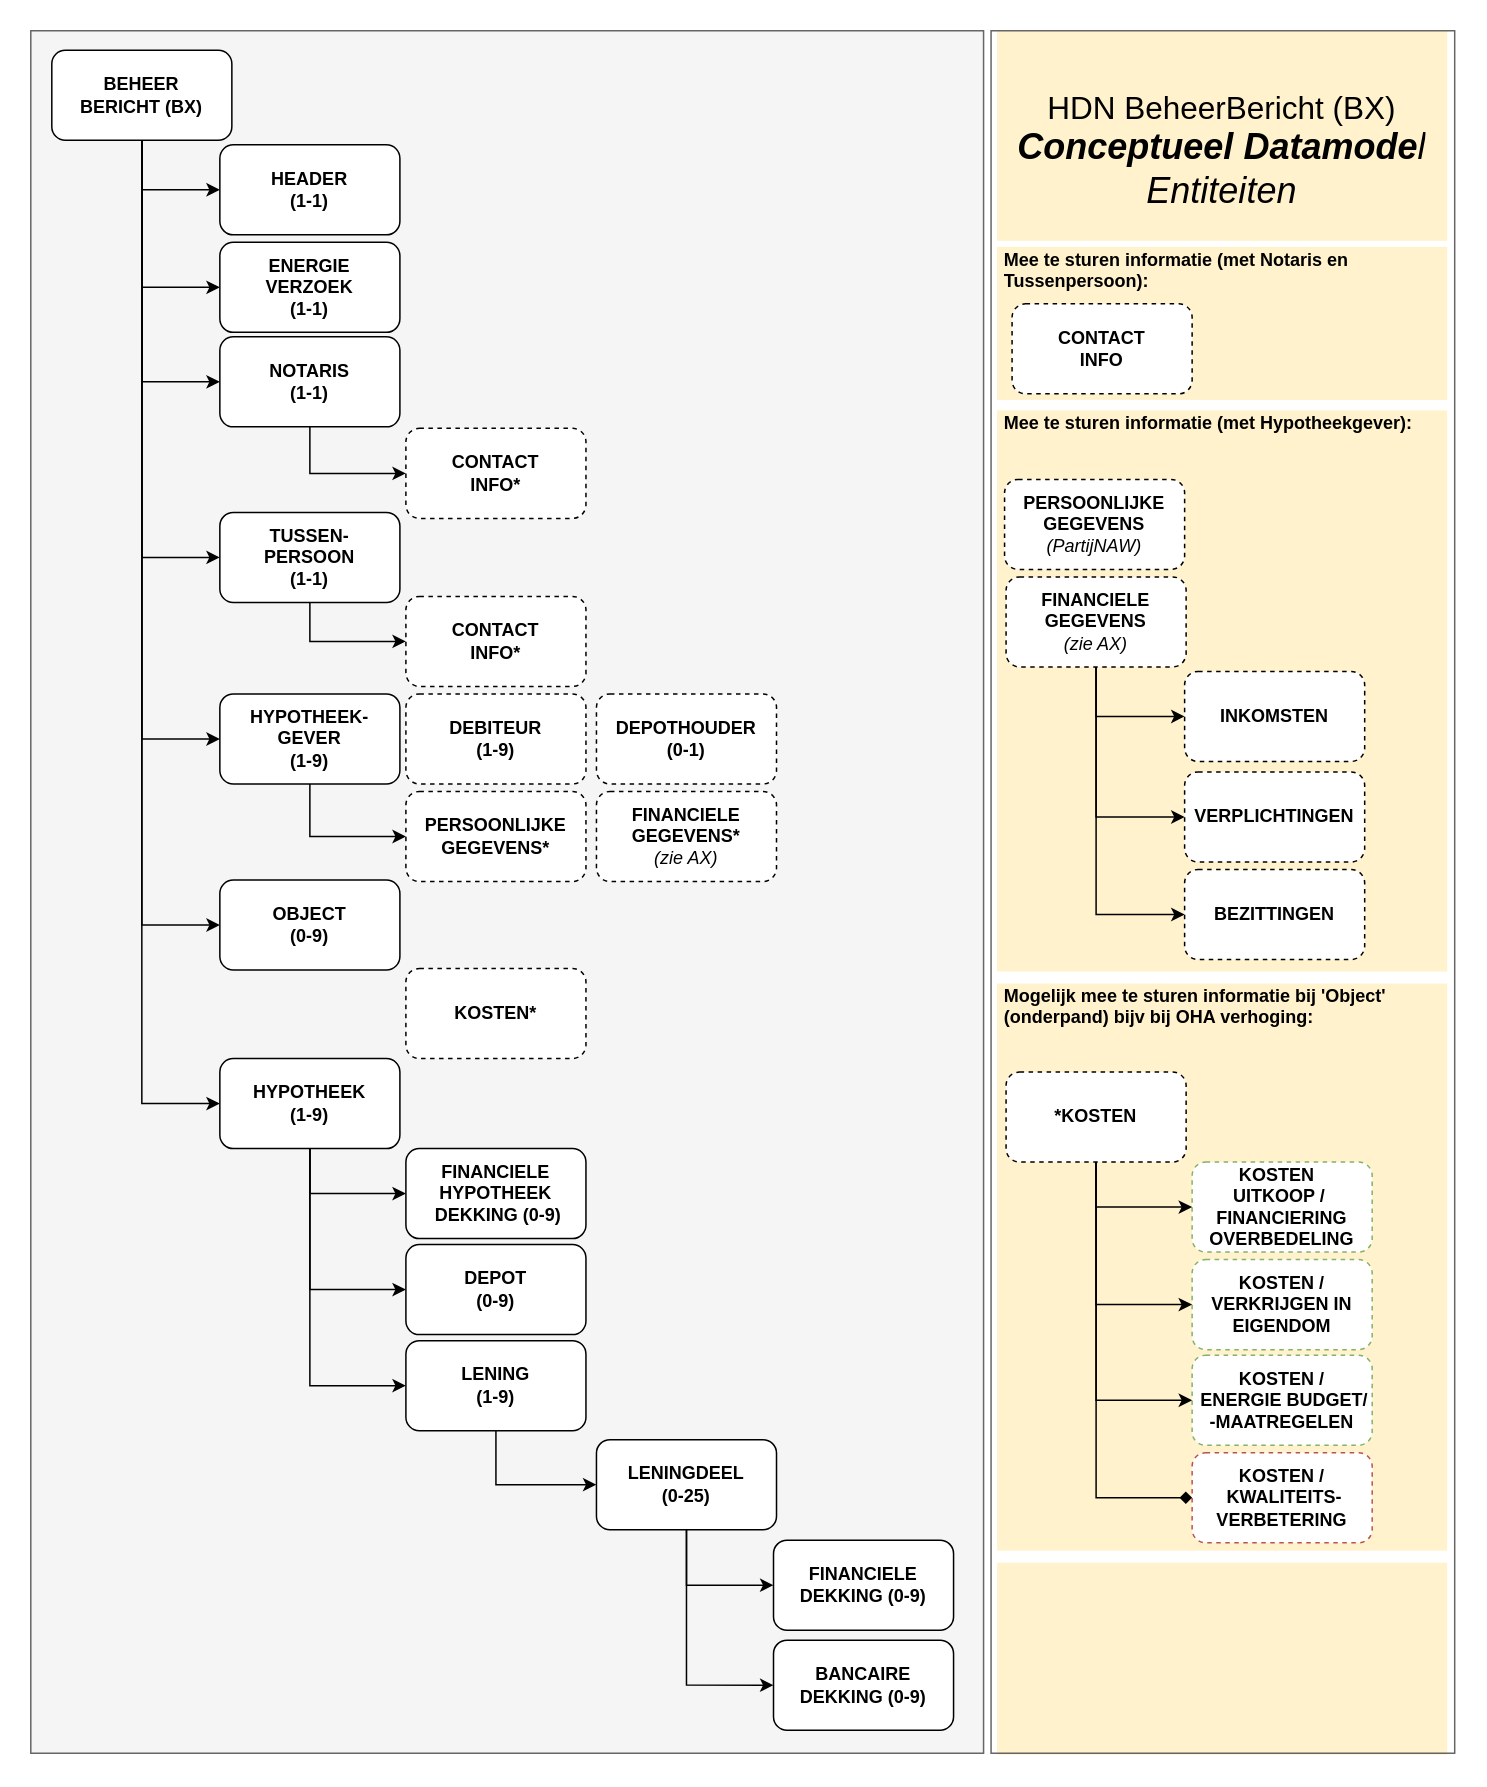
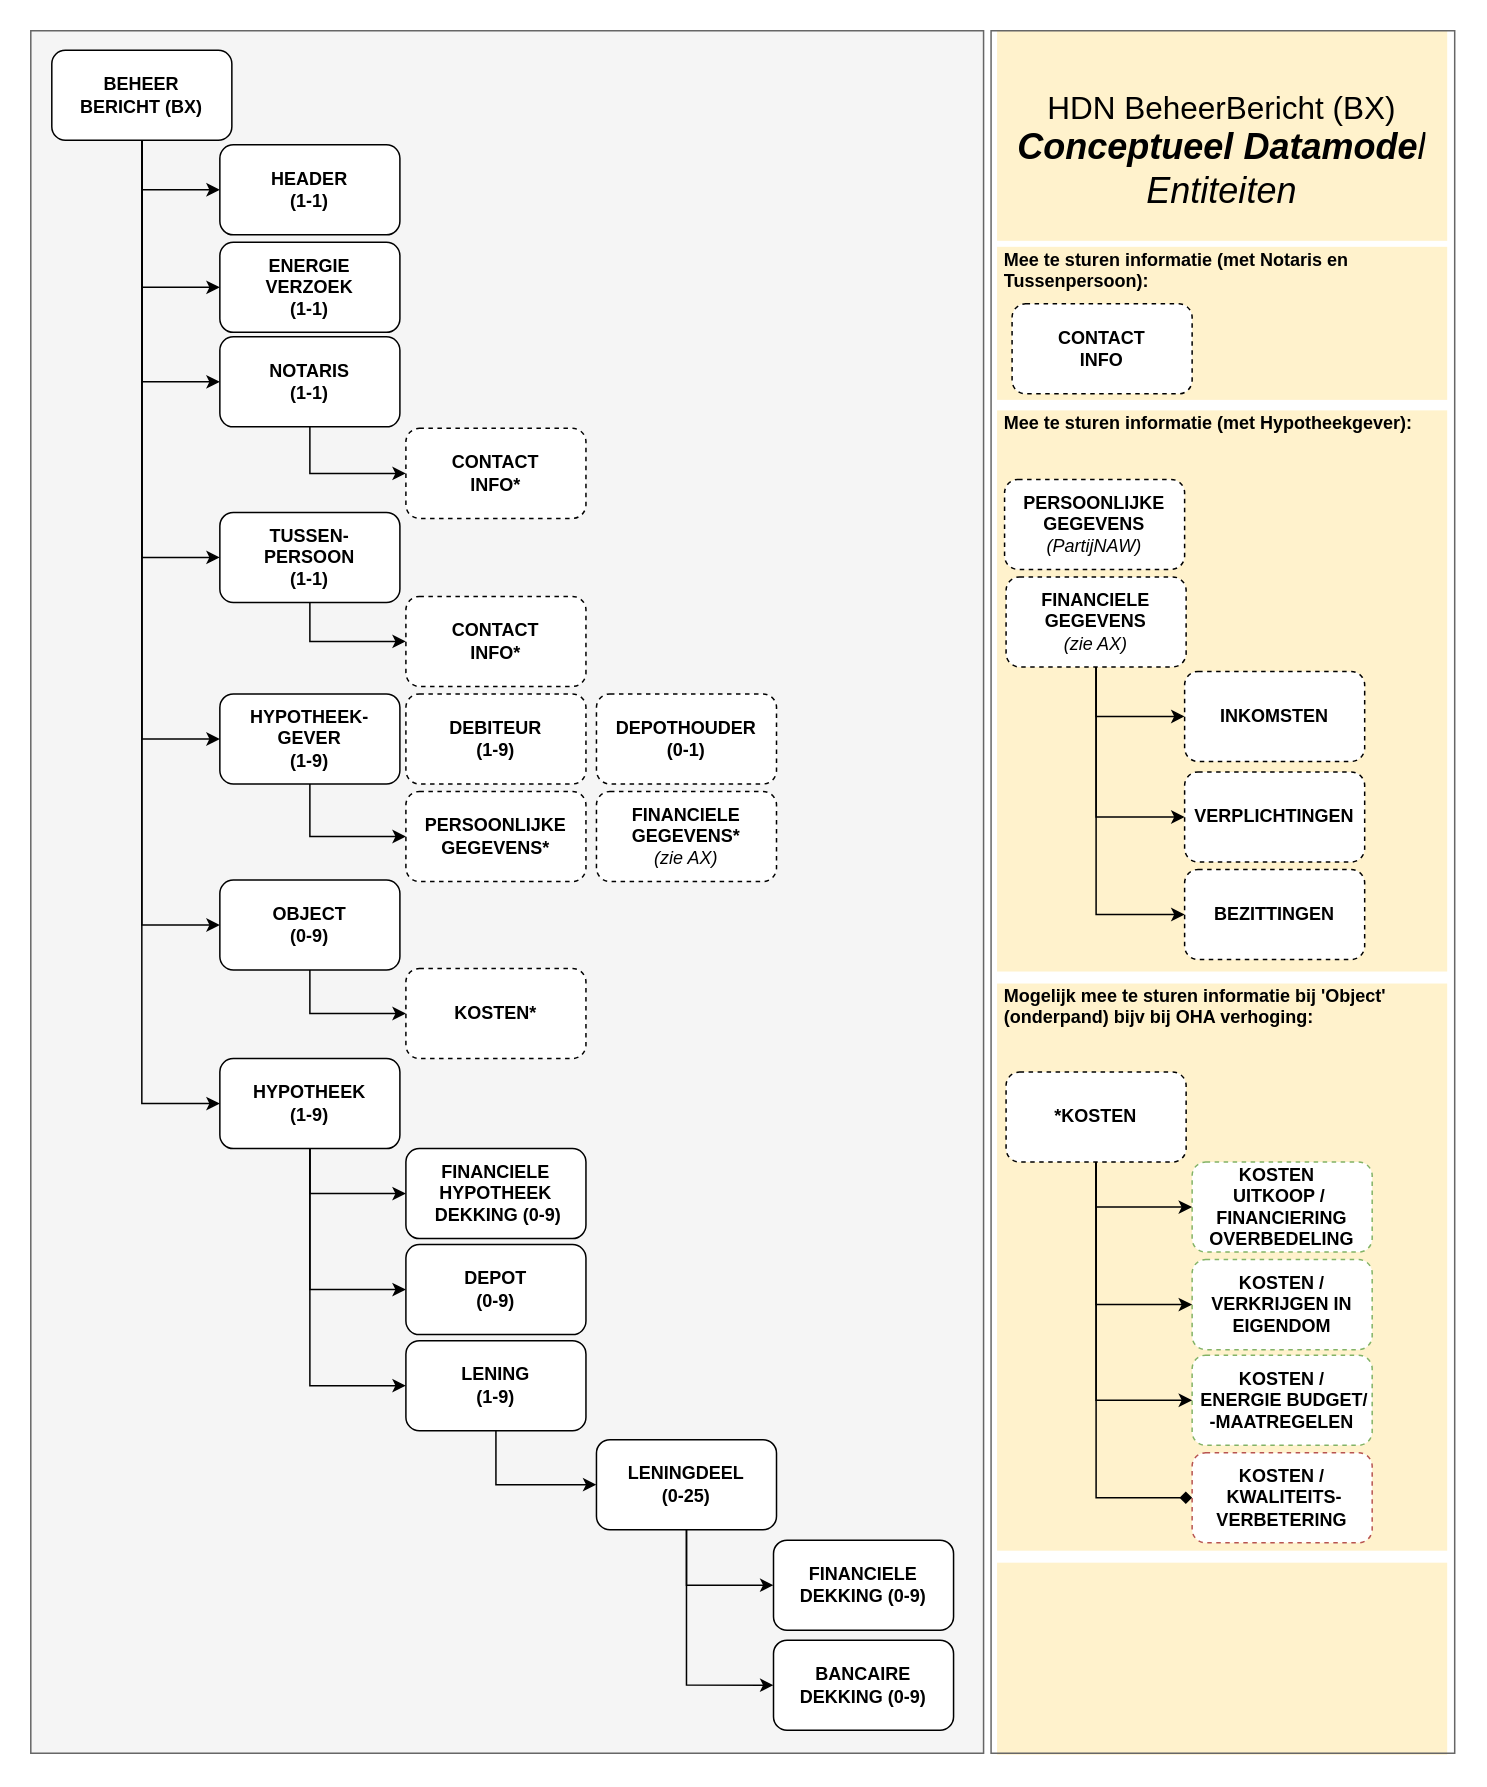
edge "OBJECT (0-9)" -> "KOSTEN*": added
